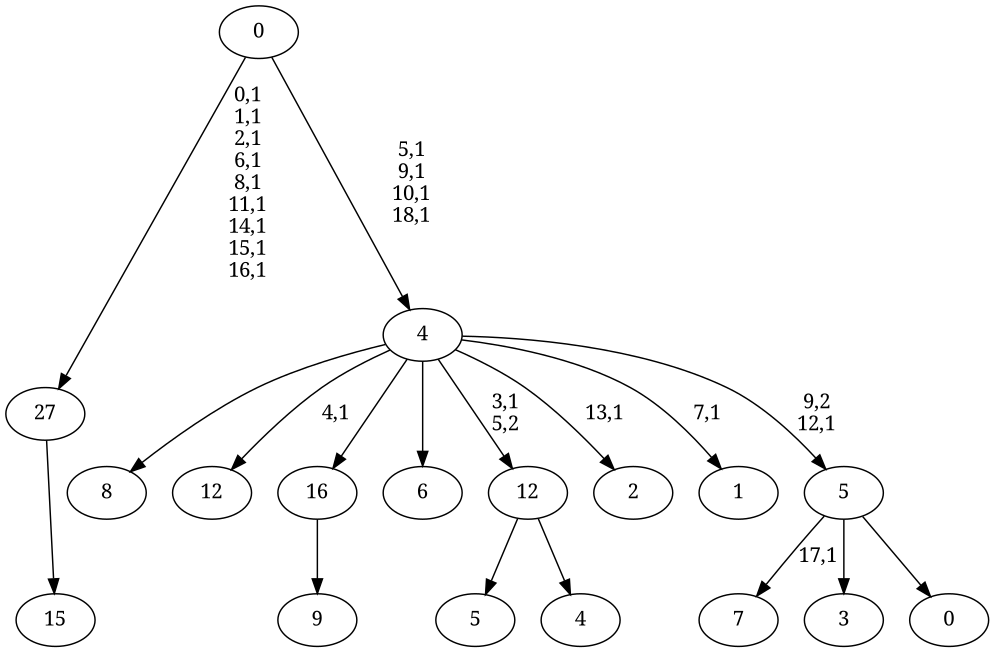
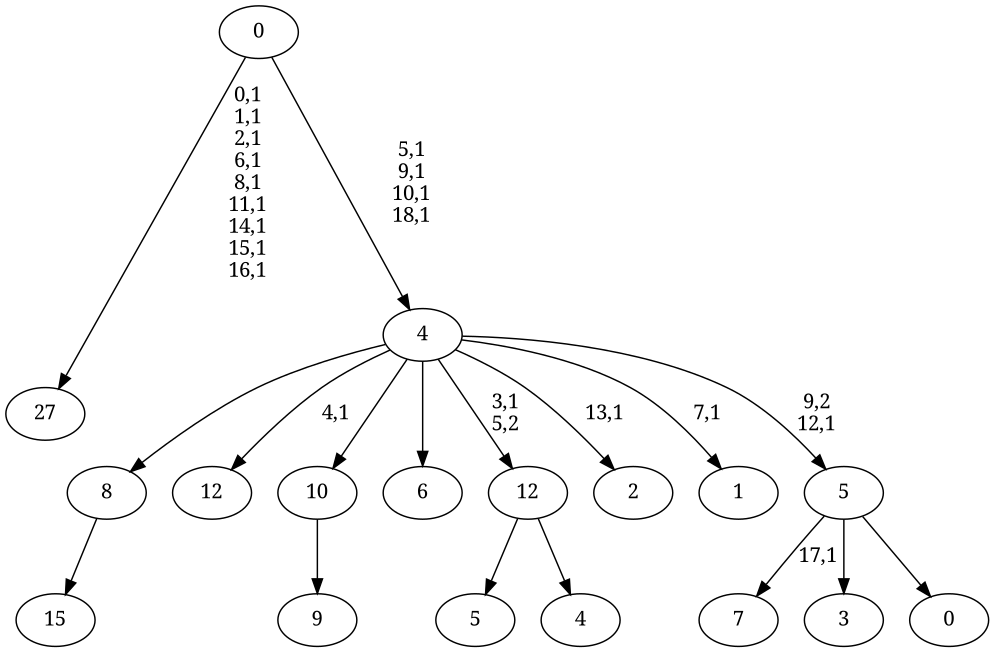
node "16": label "16" -> "10"
edge "27" -> "15": now "8" -> "15"
